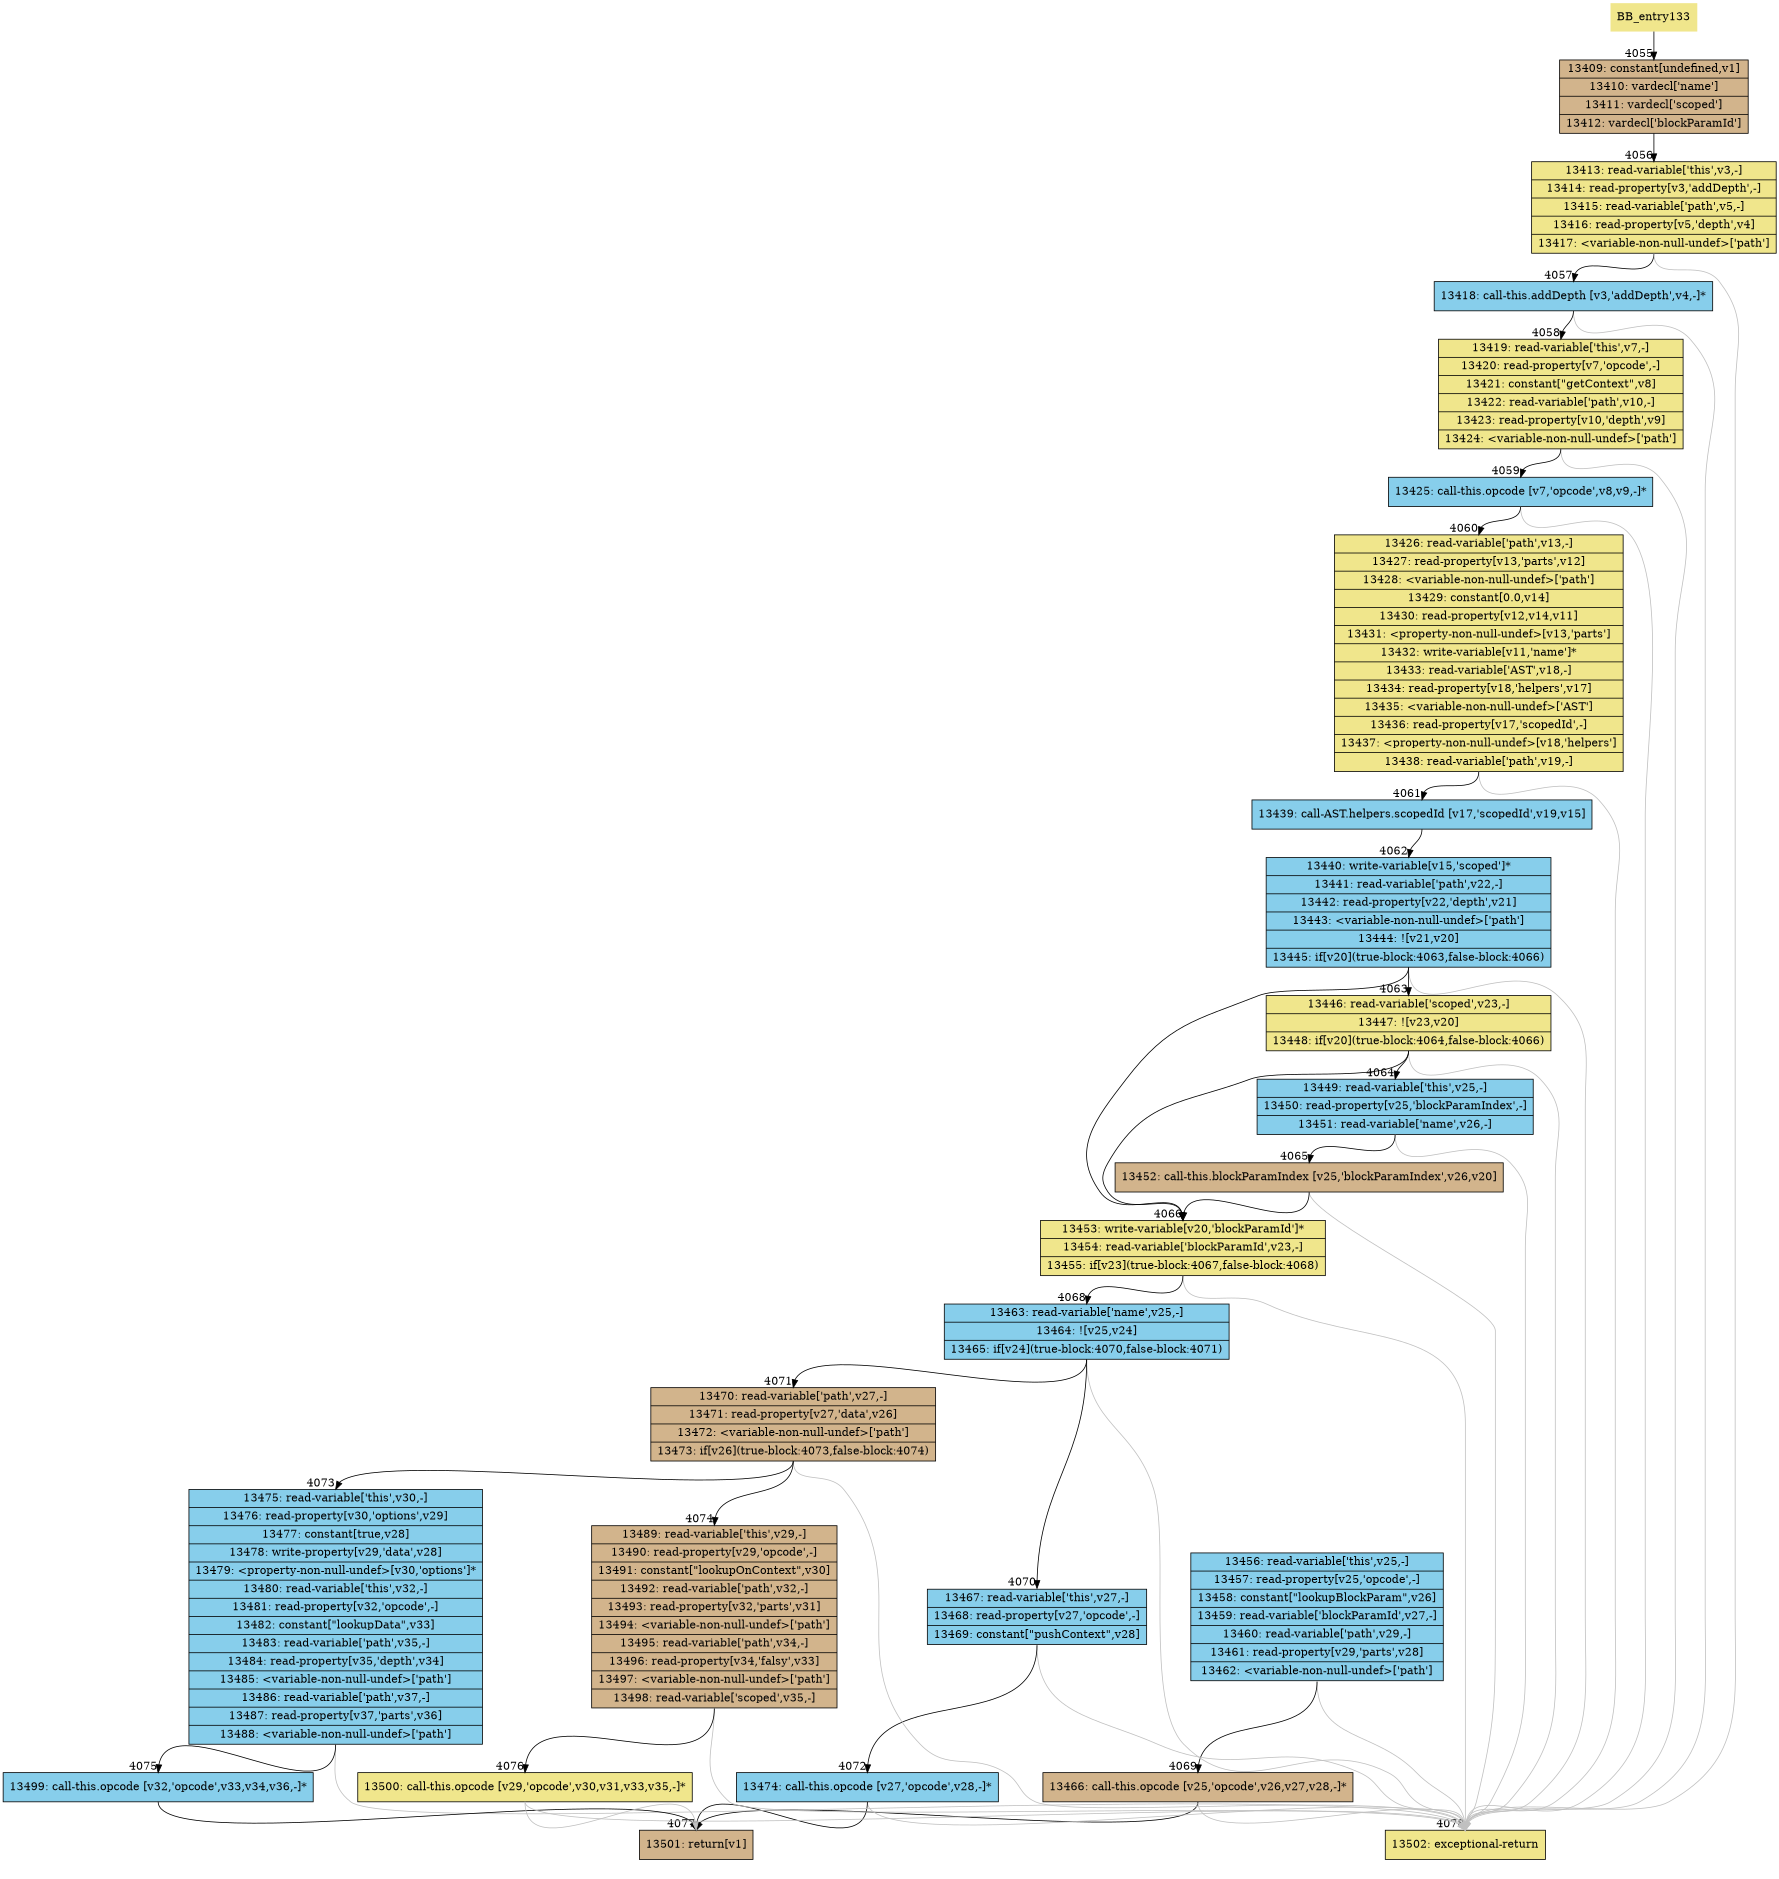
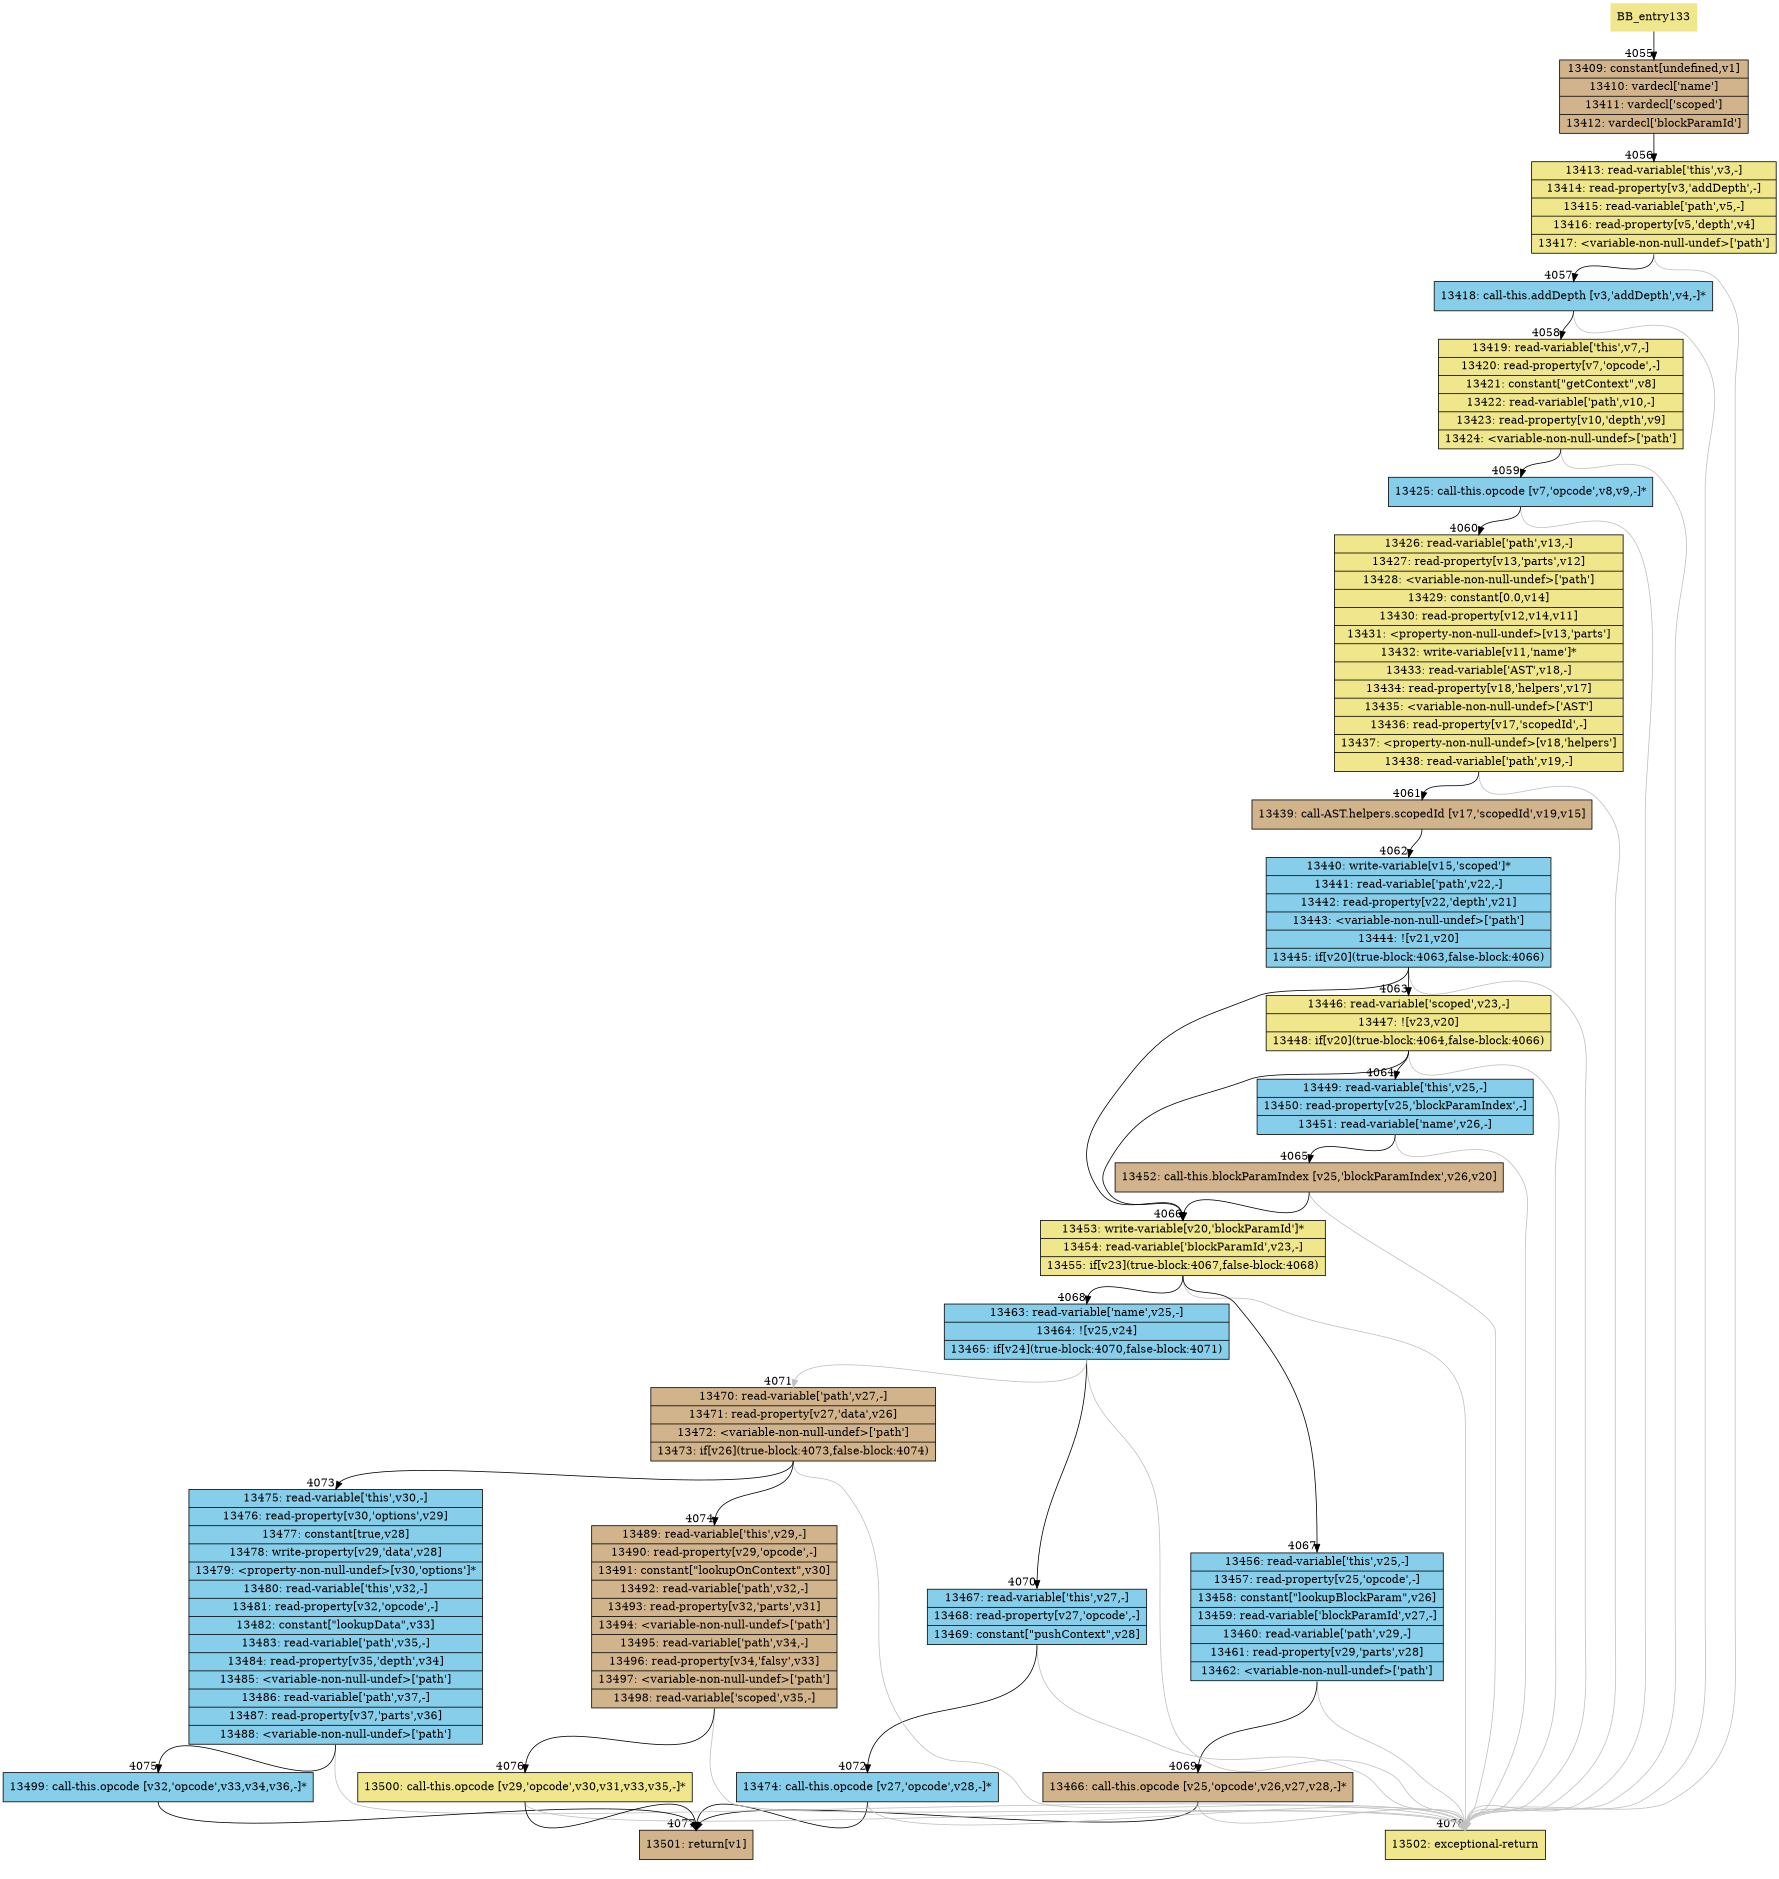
node "13439: call-AST.helpers.scopedId [v17,'scopedId',v19,v15]": fillcolor skyblue -> tan
edge "13463: read-variable['name',v25,-]" -> "13470: read-variable['path',v27,-]": color black -> gray
edge "13453: write-variable[v20,'blockParamId']*" -> "13456: read-variable['this',v25,-]": added
edge "13500: call-this.opcode [v29,'opcode',v30,v31,v33,v35,-]*" -> "13501: return[v1]": color gray -> black
